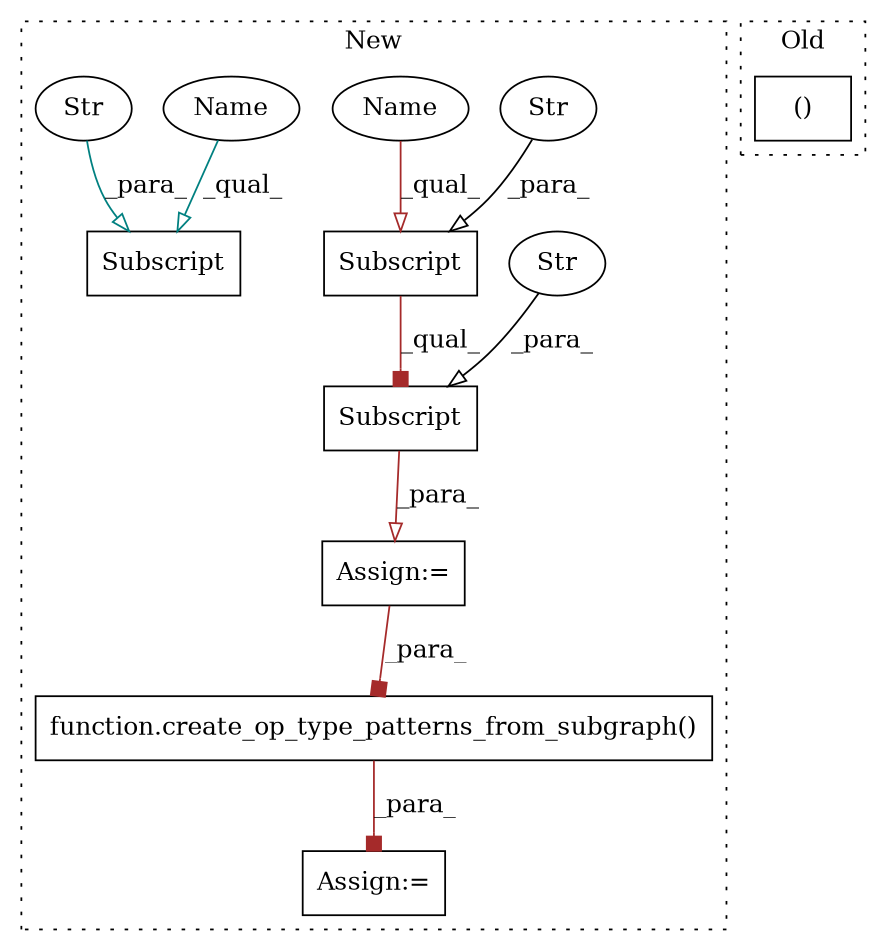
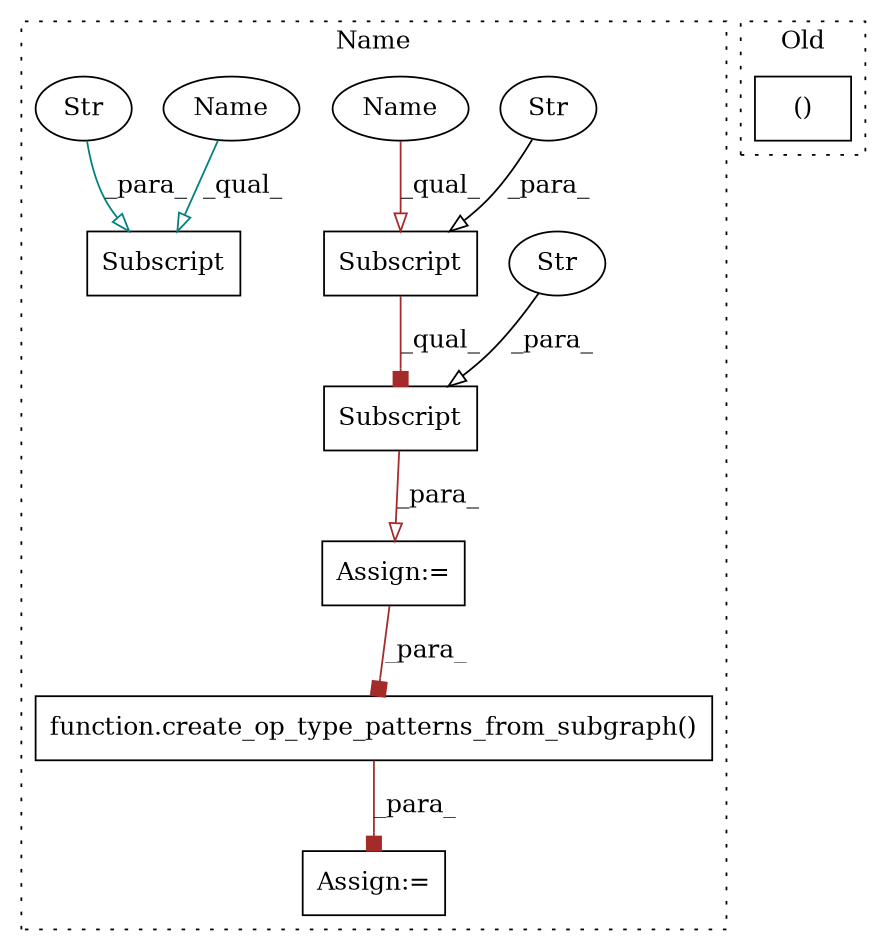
cluster "New": label "New" -> "Name"
